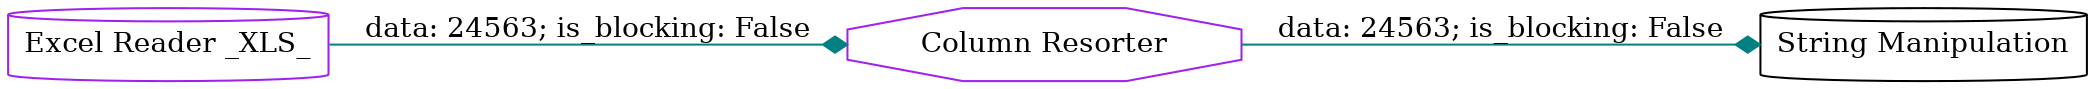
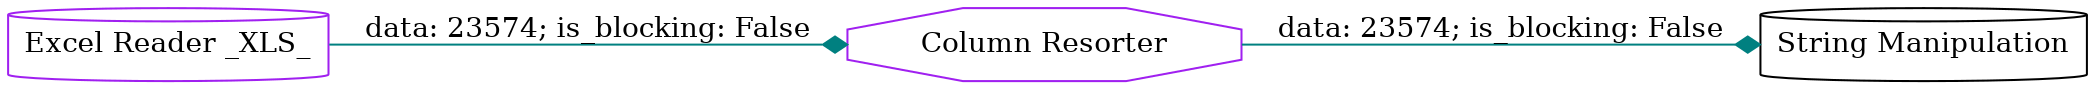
edge "Excel Reader _XLS_" -> "Column Resorter": label "data: 24563; is_blocking: False" -> "data: 23574; is_blocking: False"
edge "Column Resorter" -> "String Manipulation": label "data: 24563; is_blocking: False" -> "data: 23574; is_blocking: False"
